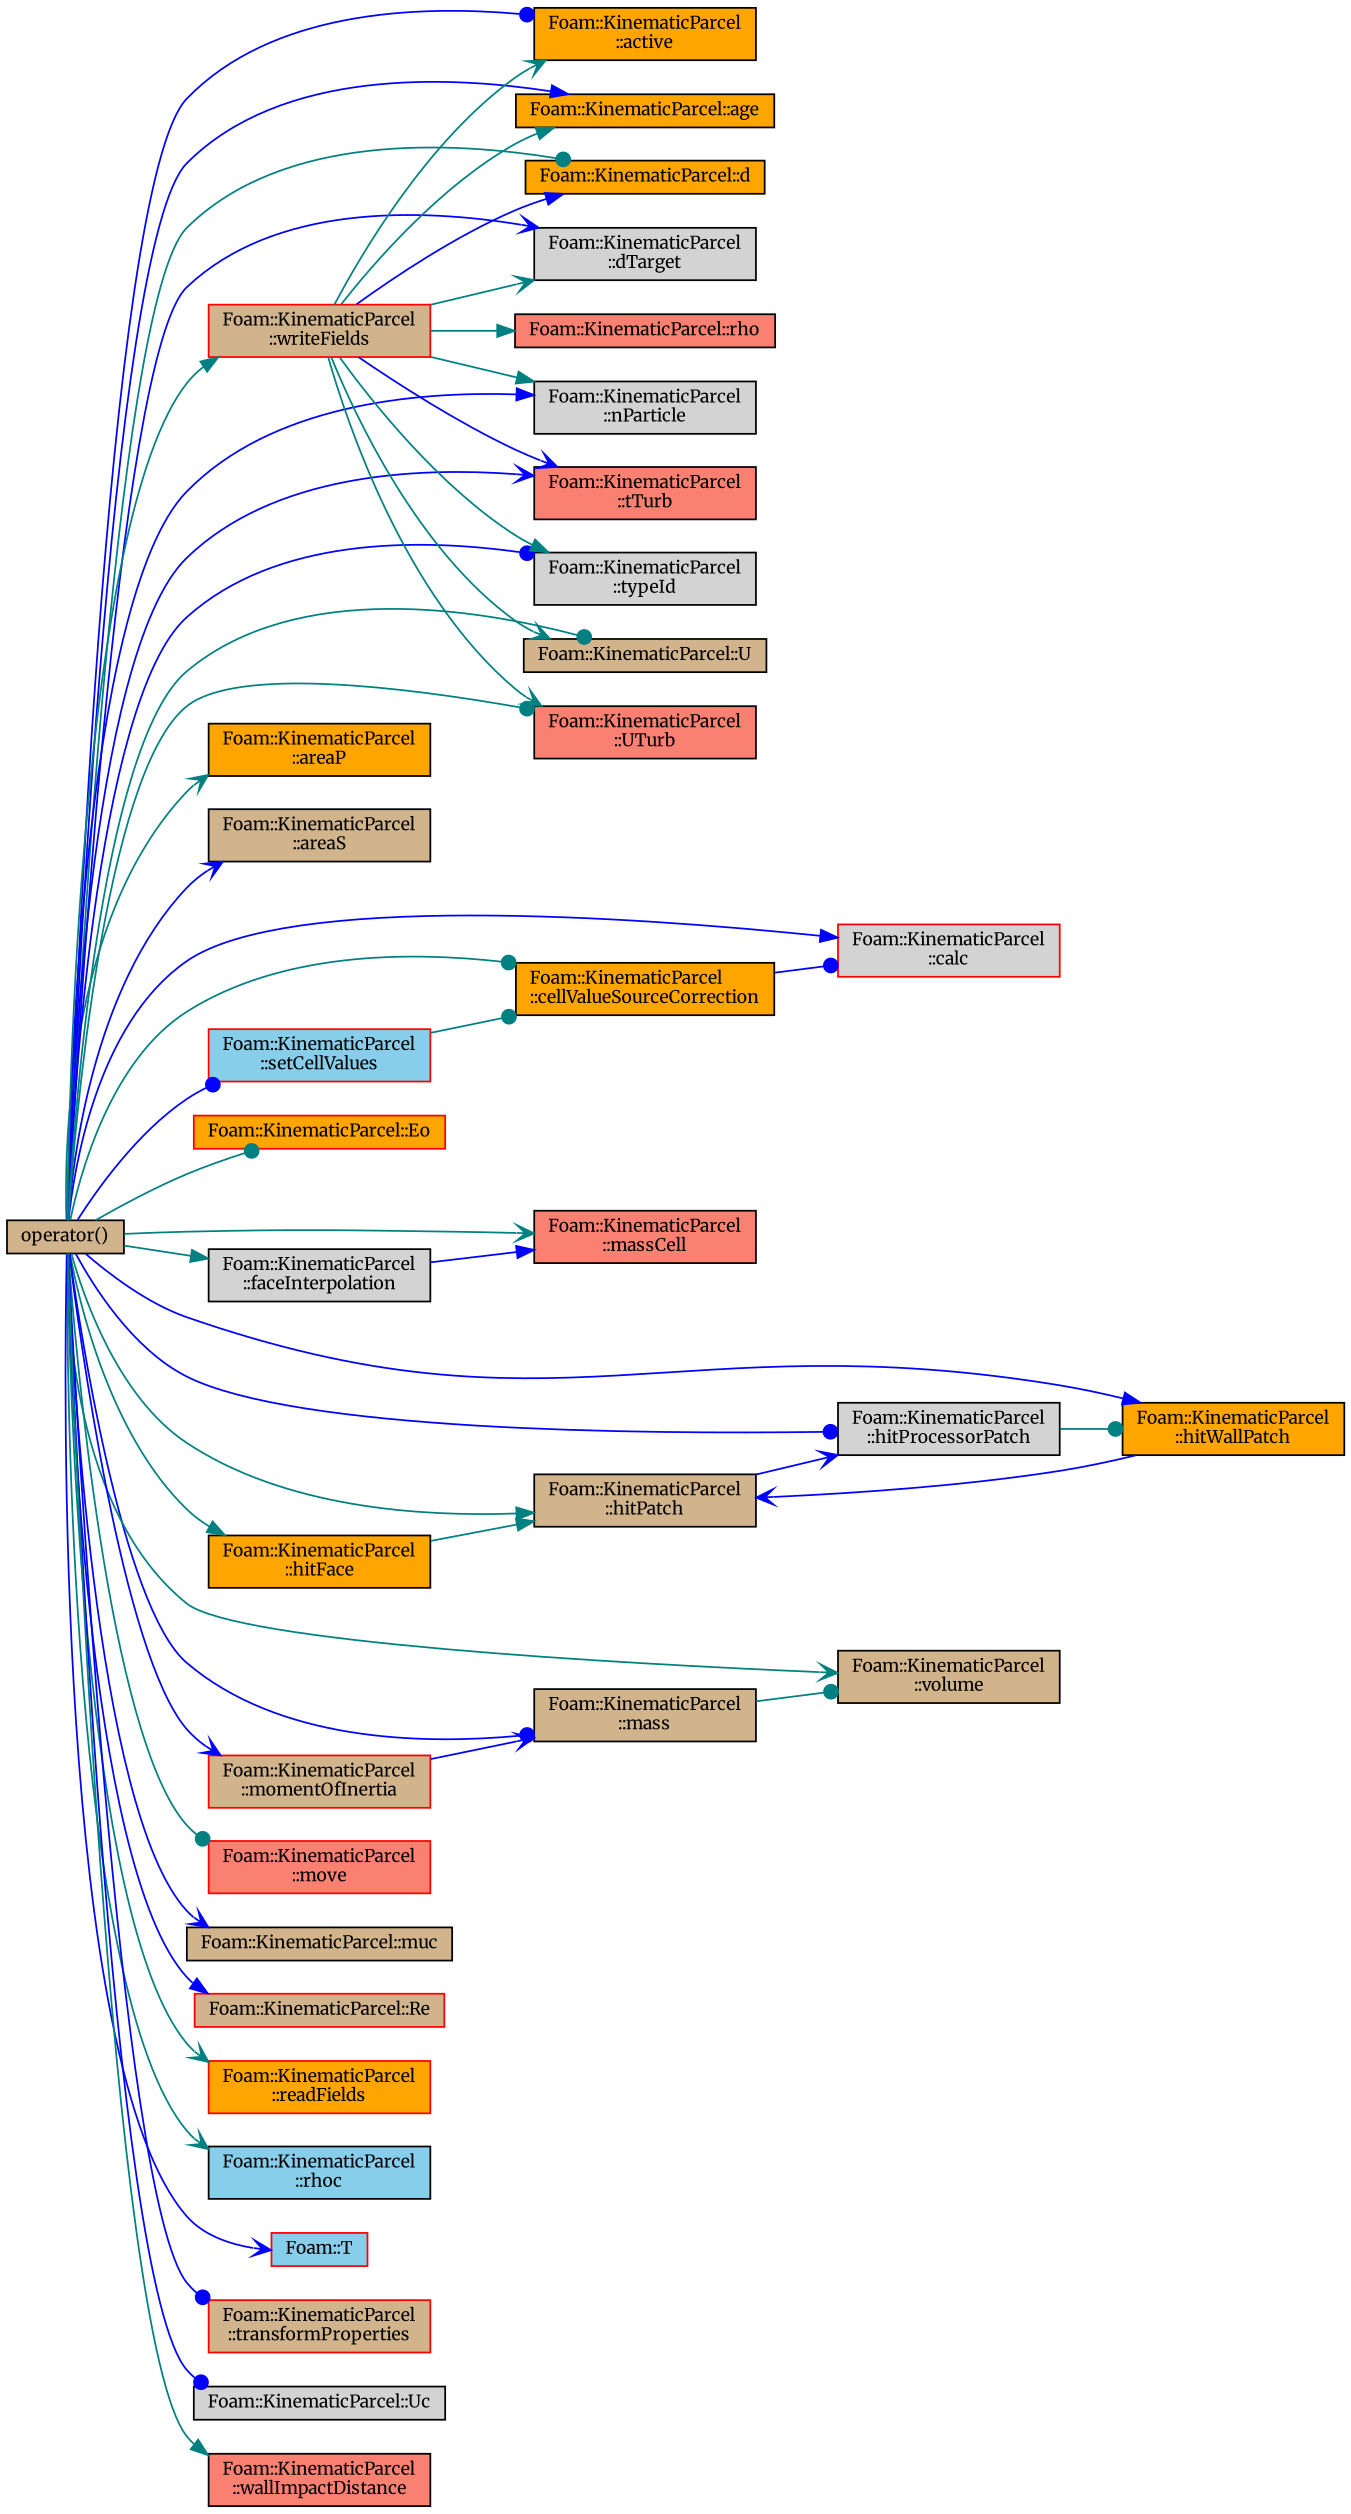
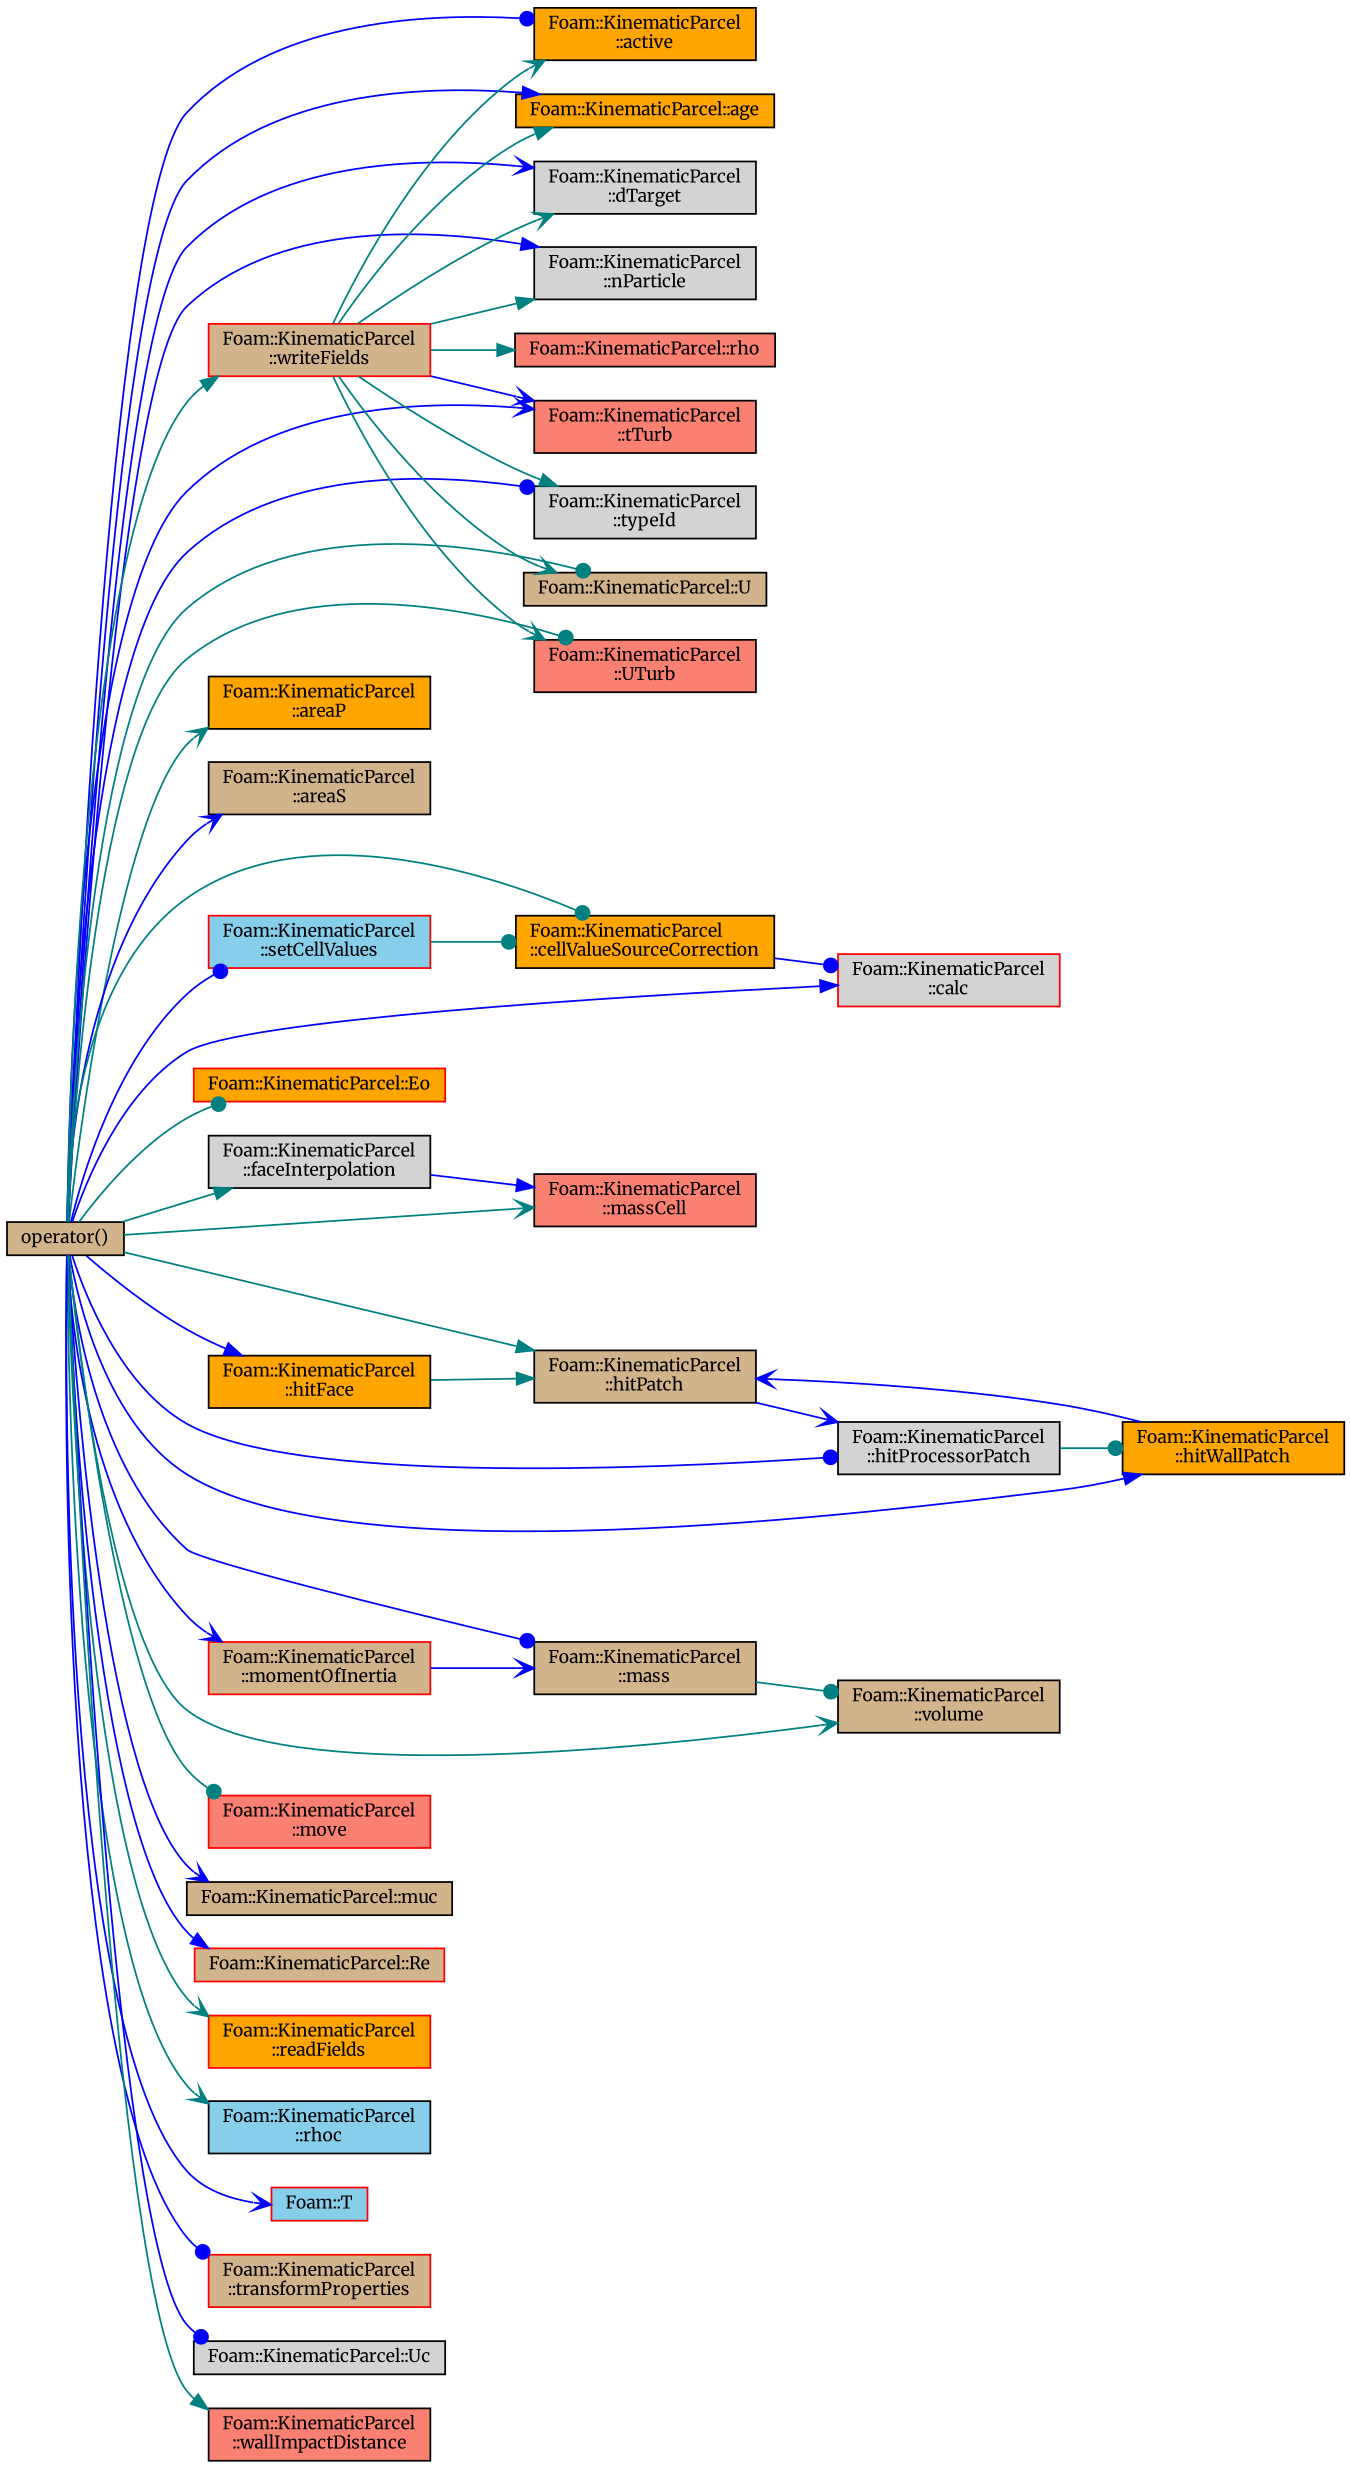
node "Foam::KinematicParcel::d": removed
edge "operator()" -> "Foam::KinematicParcel ::hitFace": color teal -> blue
